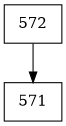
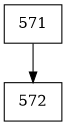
edge "572" -> "571": reversed
